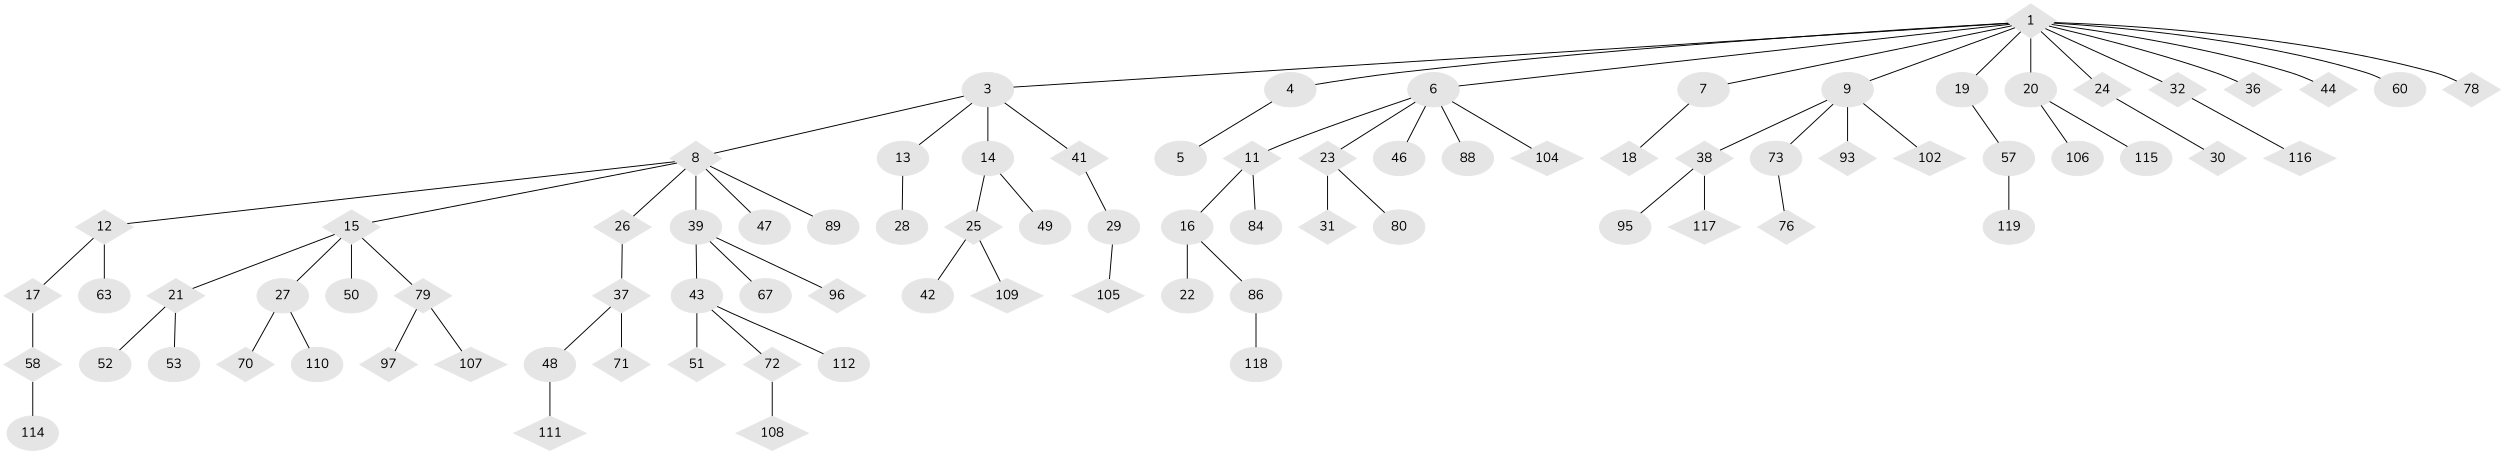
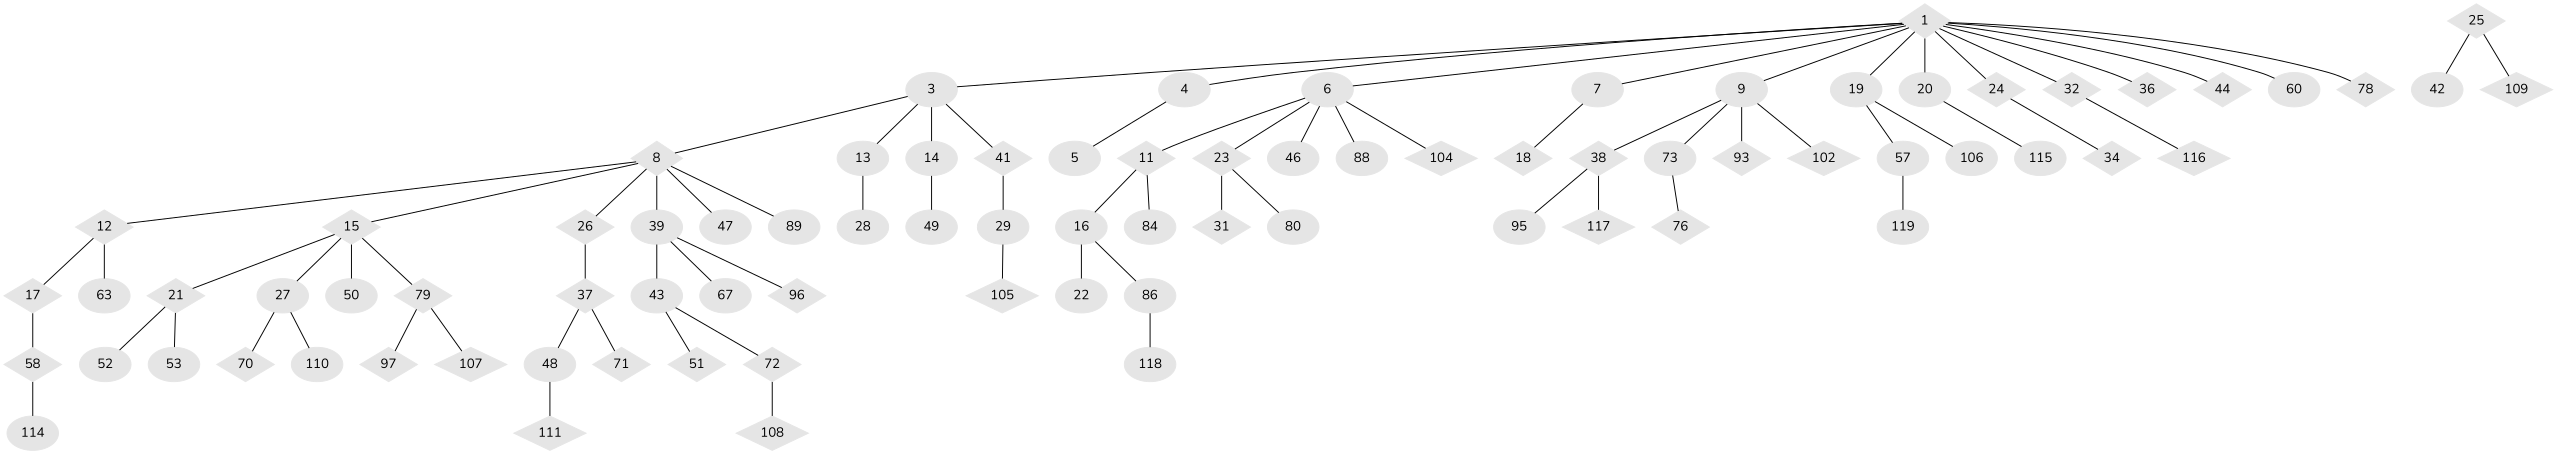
edge "20" -- "106": now "19" -- "106"
node "30": label "30" -> "34"
edge "14" -- "25": removed
node "112": removed
